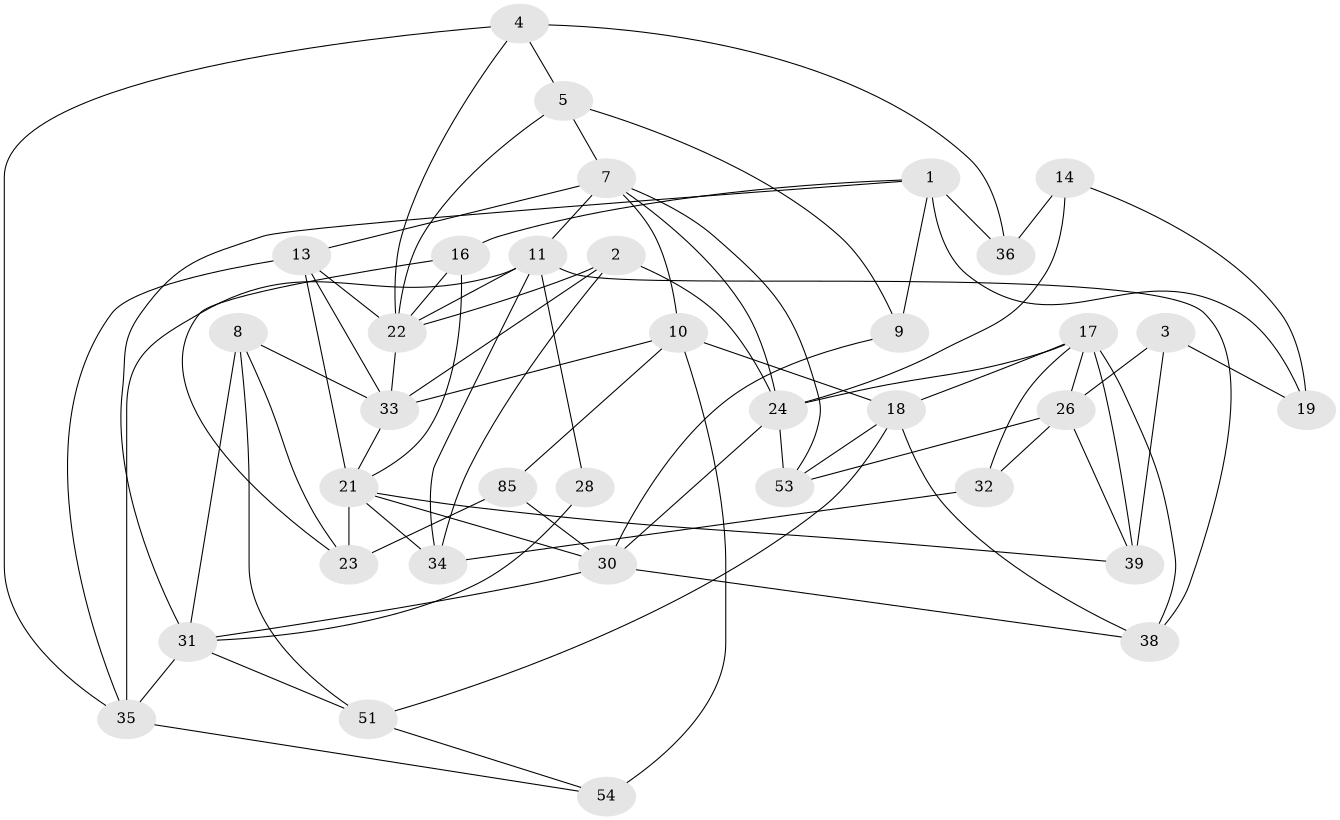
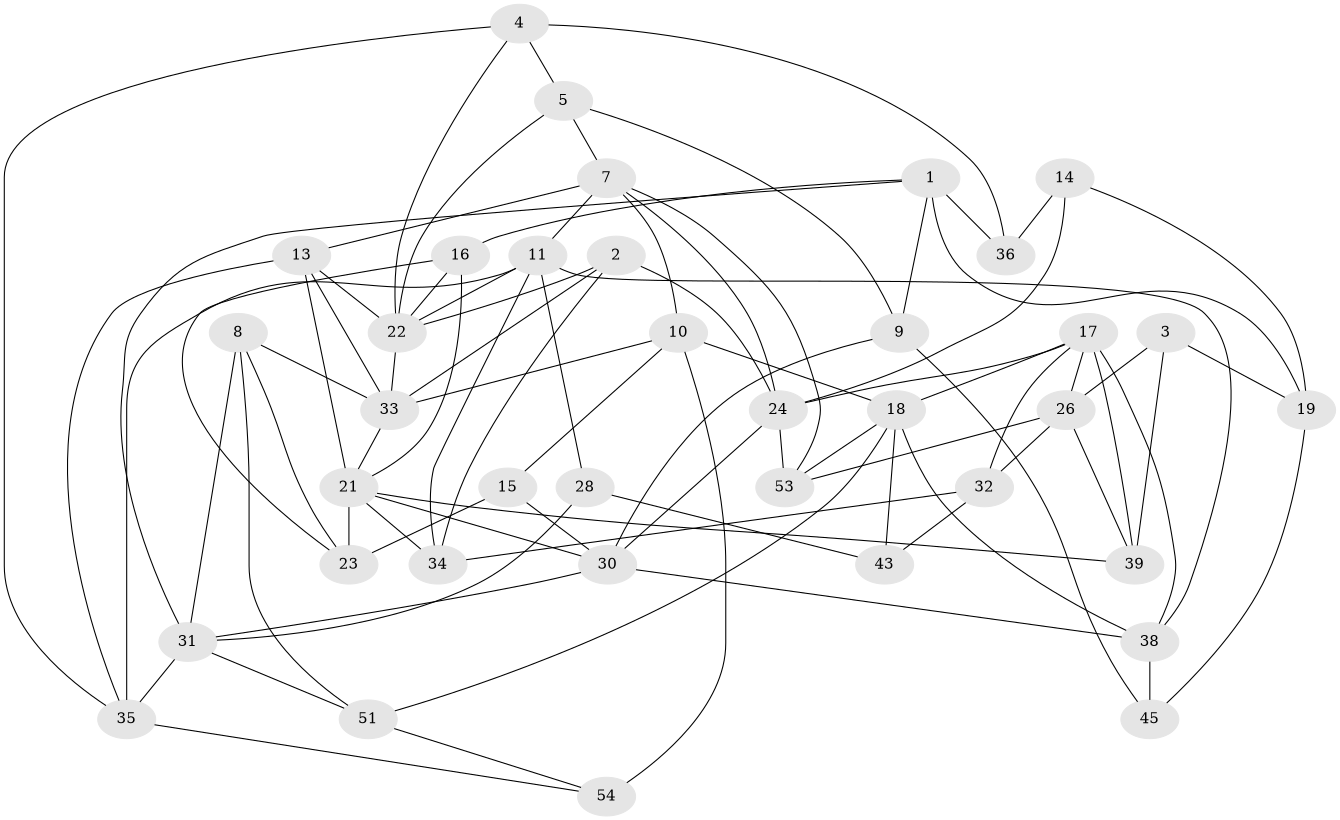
node "85": label "85" -> "15"
node "43": added
node "45": added
